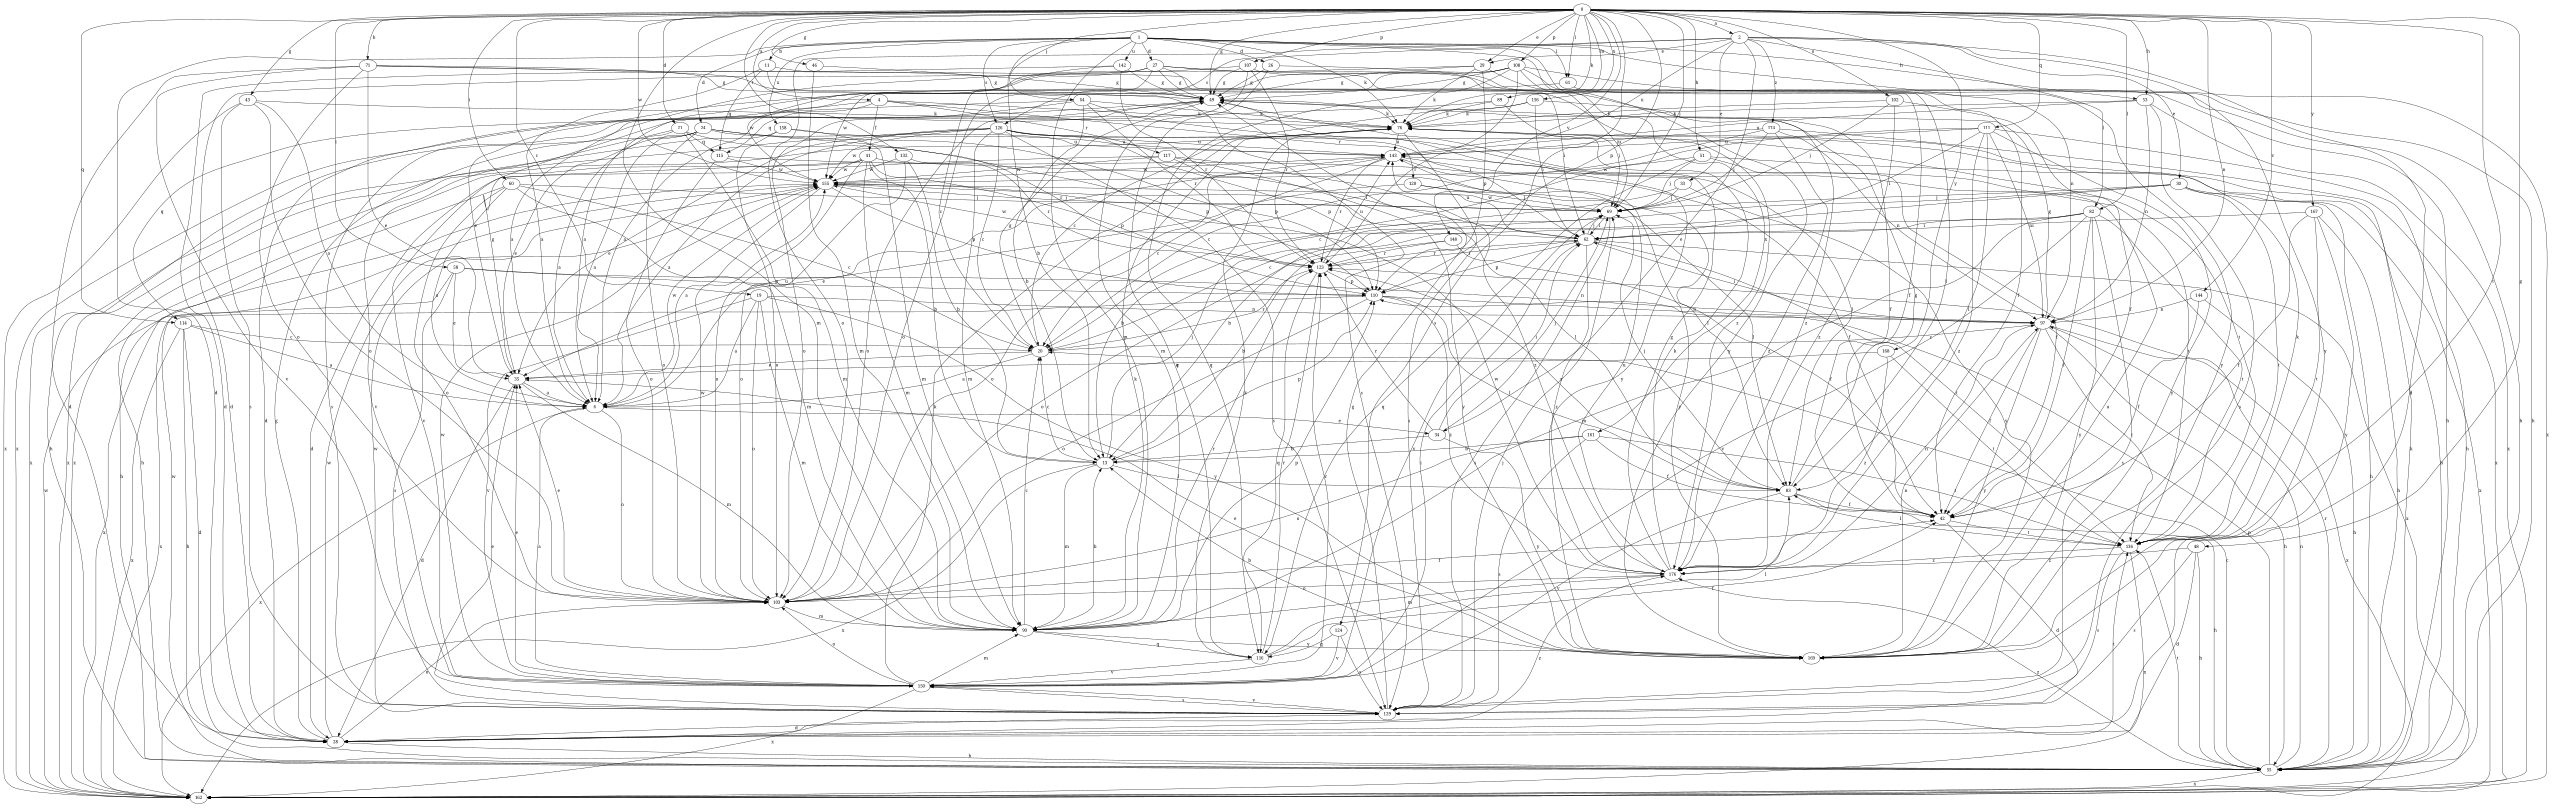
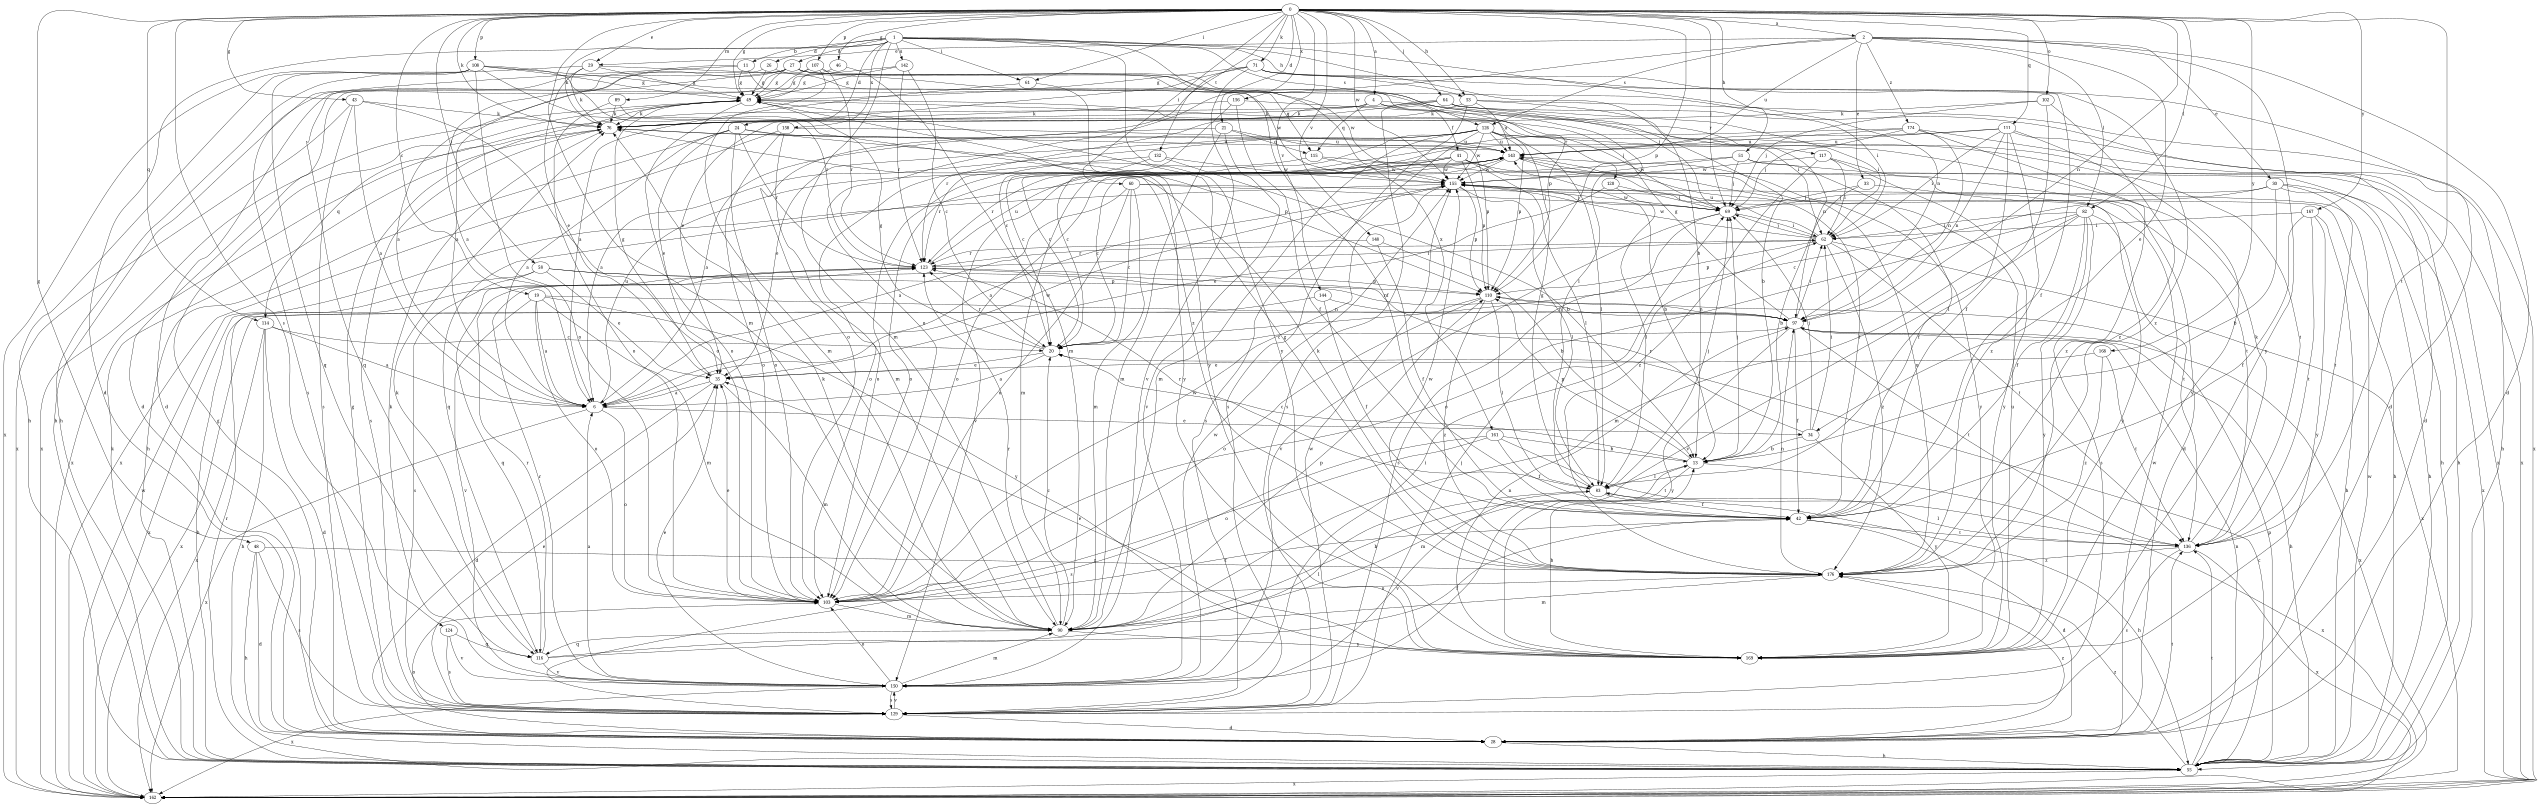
edge "143" -> "103": reversed
